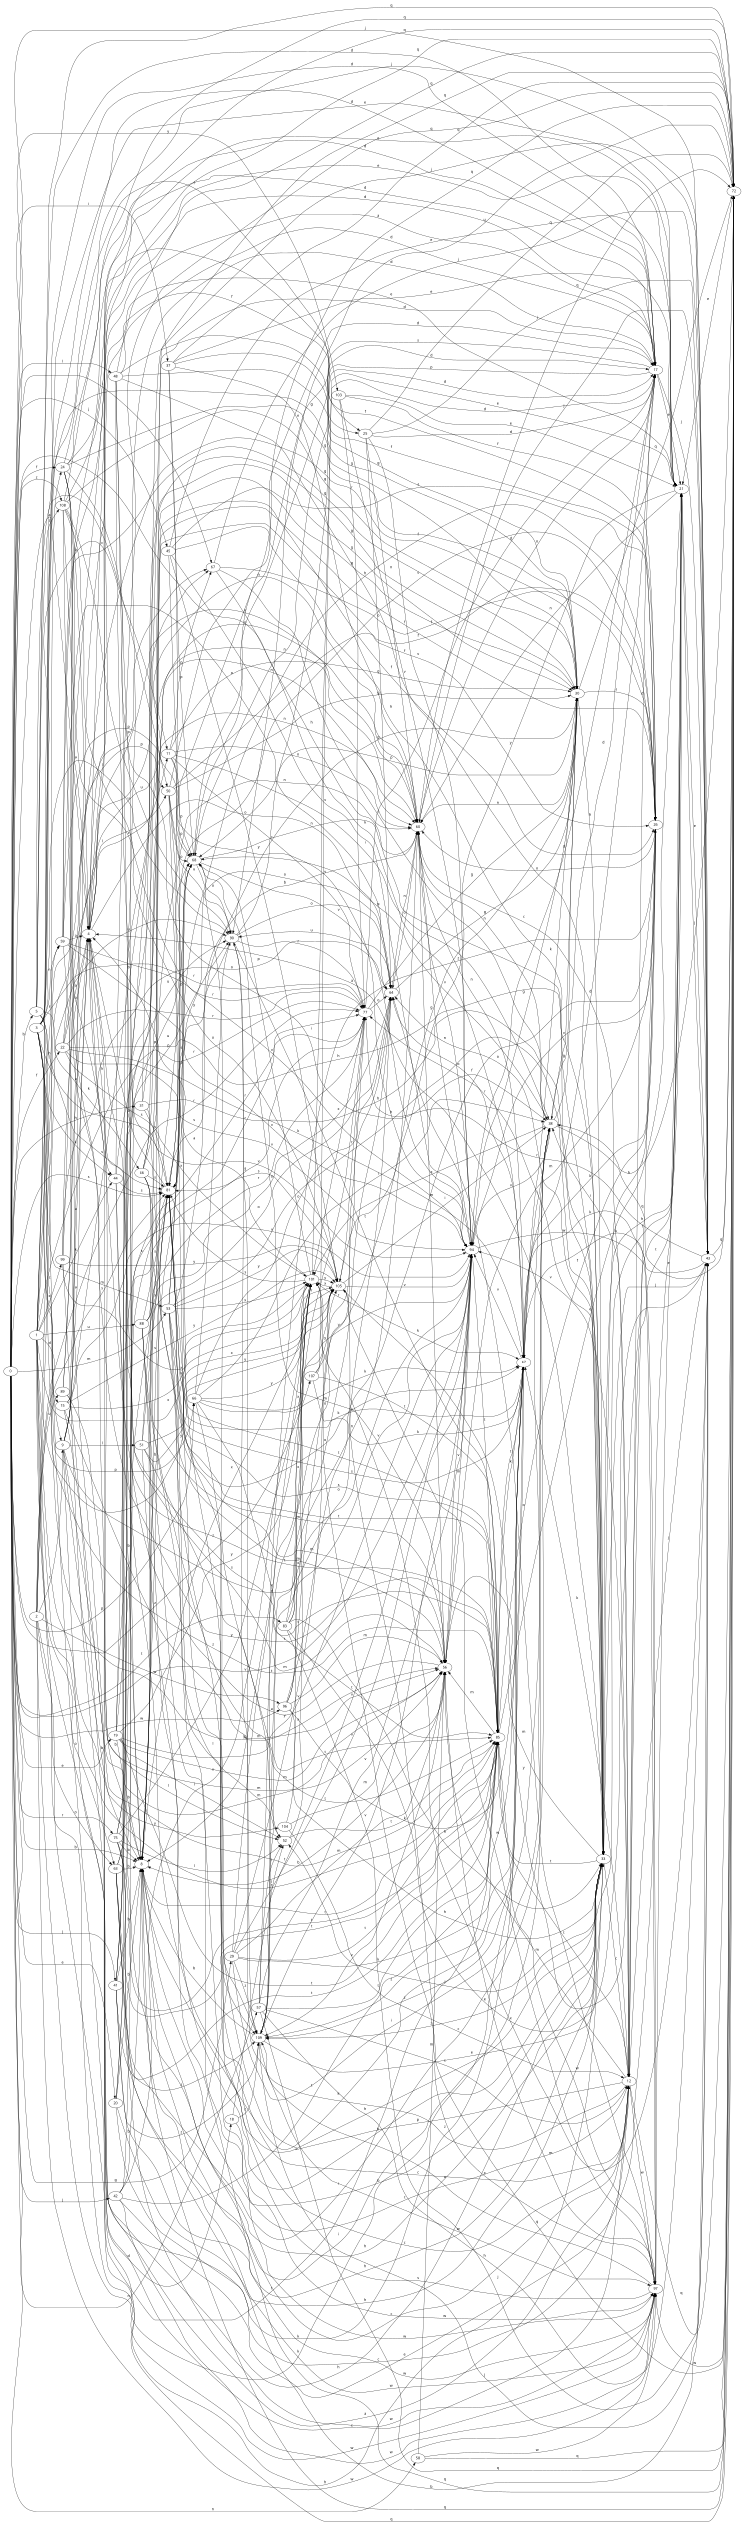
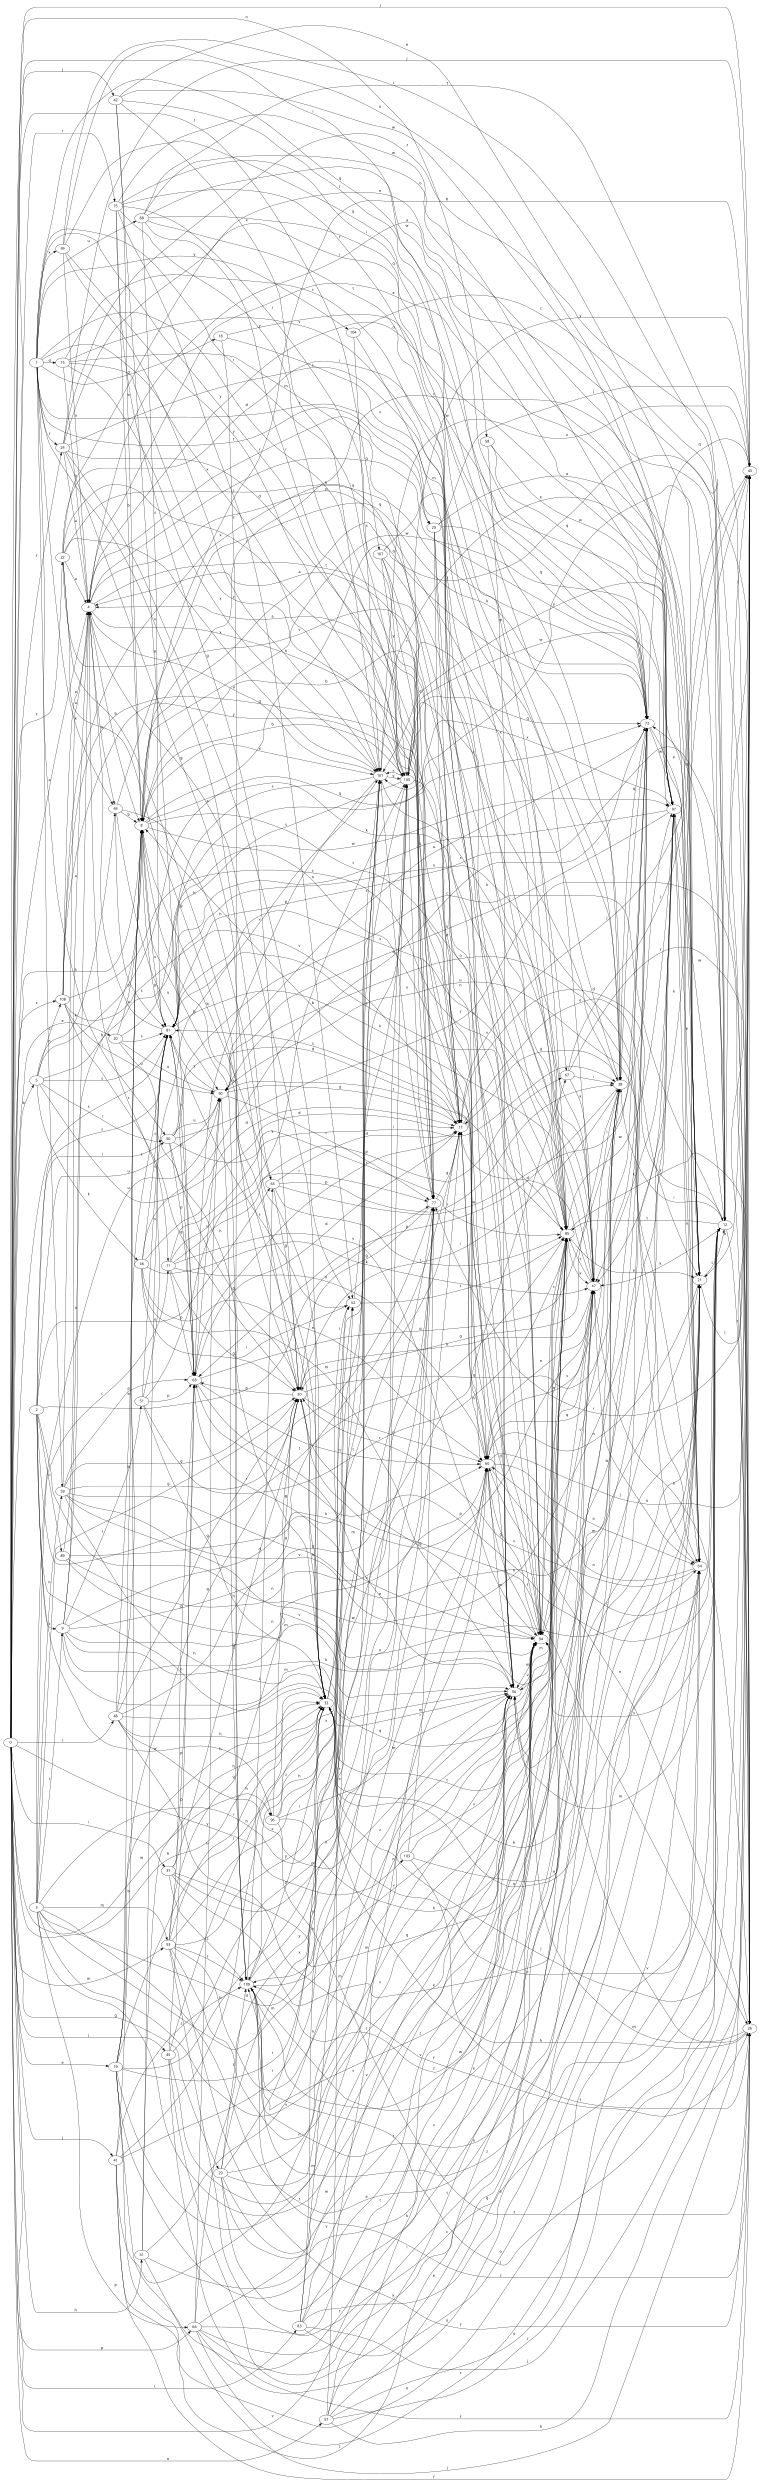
edge "22" -> "38": added, label "i"
edge "0" -> "67": now "0" -> "38"
edge "77" -> "64": removed, label "o"
edge "63" -> "109": reversed
